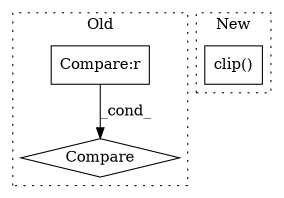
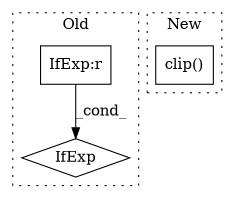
node "Compare:r": label "Compare:r" -> "IfExp:r"
node "Compare": label "Compare" -> "IfExp"
